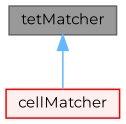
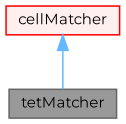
edge "cellMatcher" -> "tetMatcher": reversed
